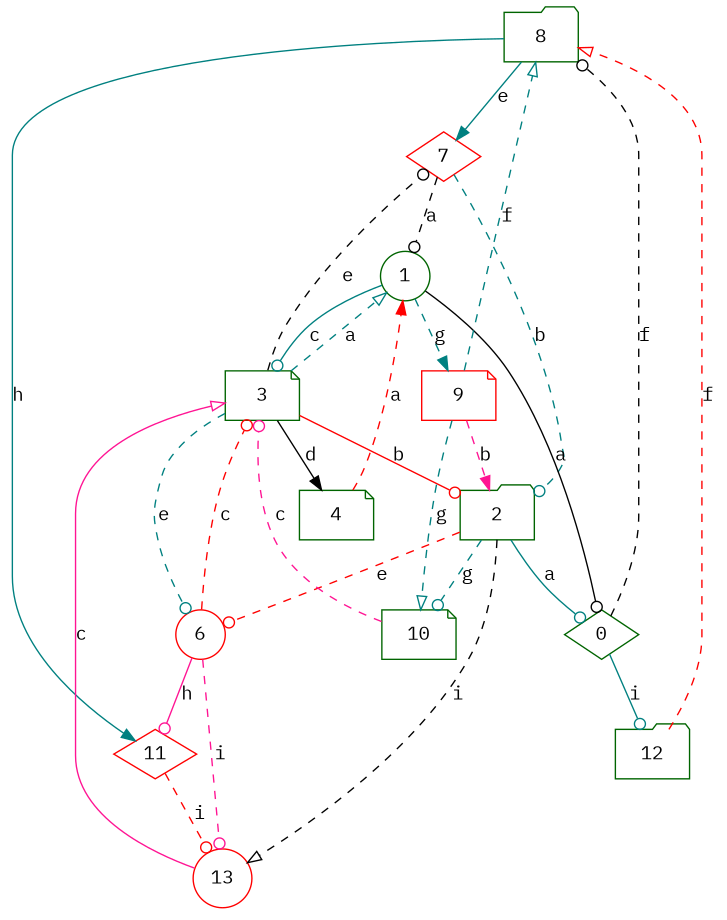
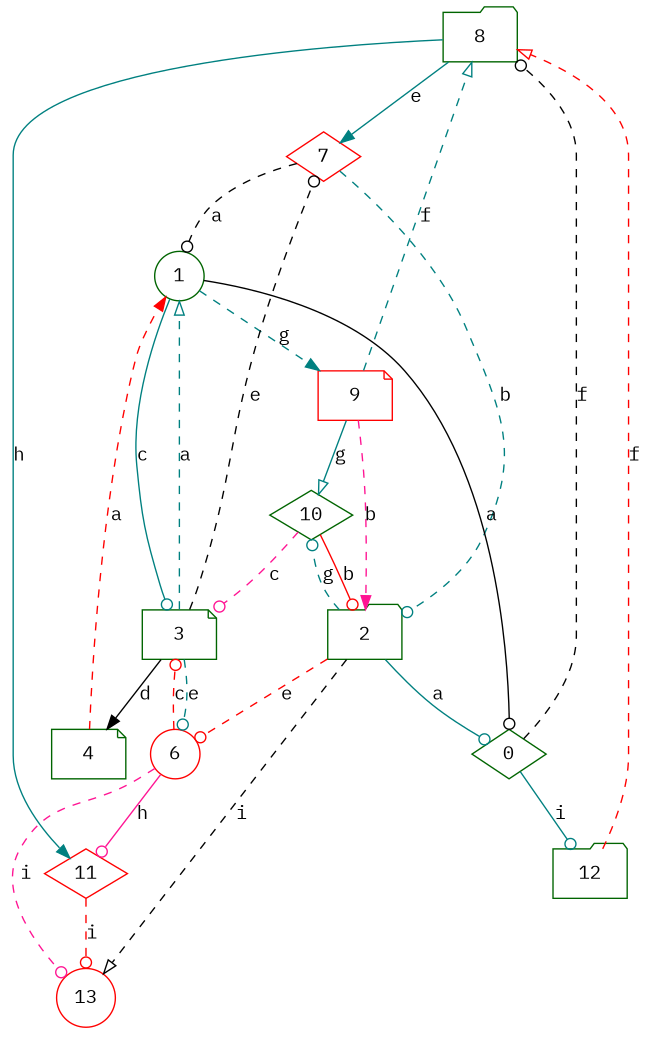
edge "3" -> "2": now "10" -> "2"
edge "9" -> "10": style dashed -> solid
edge "13" -> "3": removed, label "c"
node "10": shape note -> diamond
